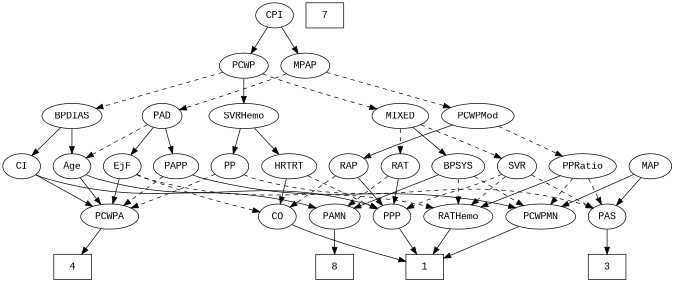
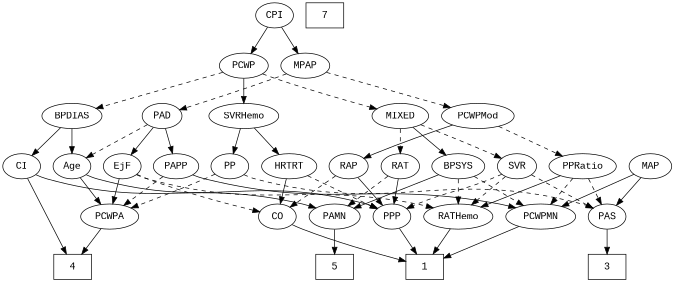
edge "CI" -> "PCWPA": now "CI" -> "4"
node "8": label "8" -> "5"
